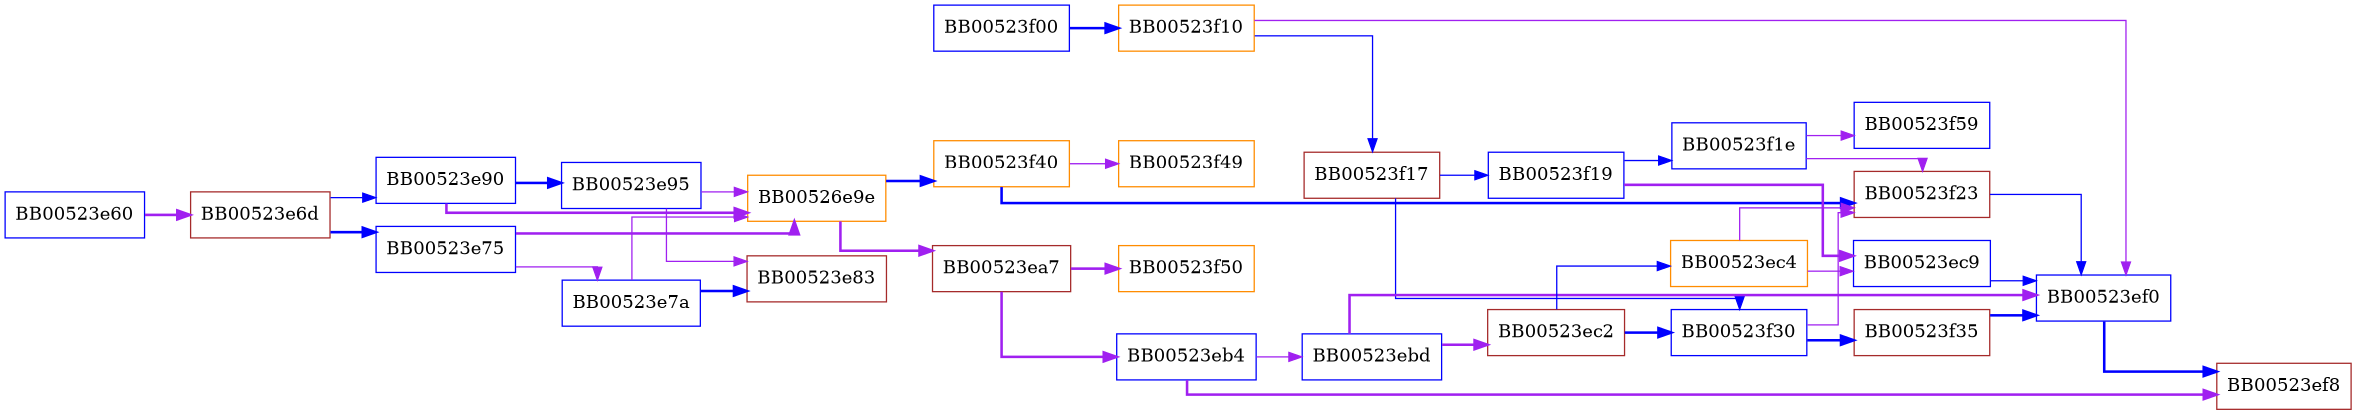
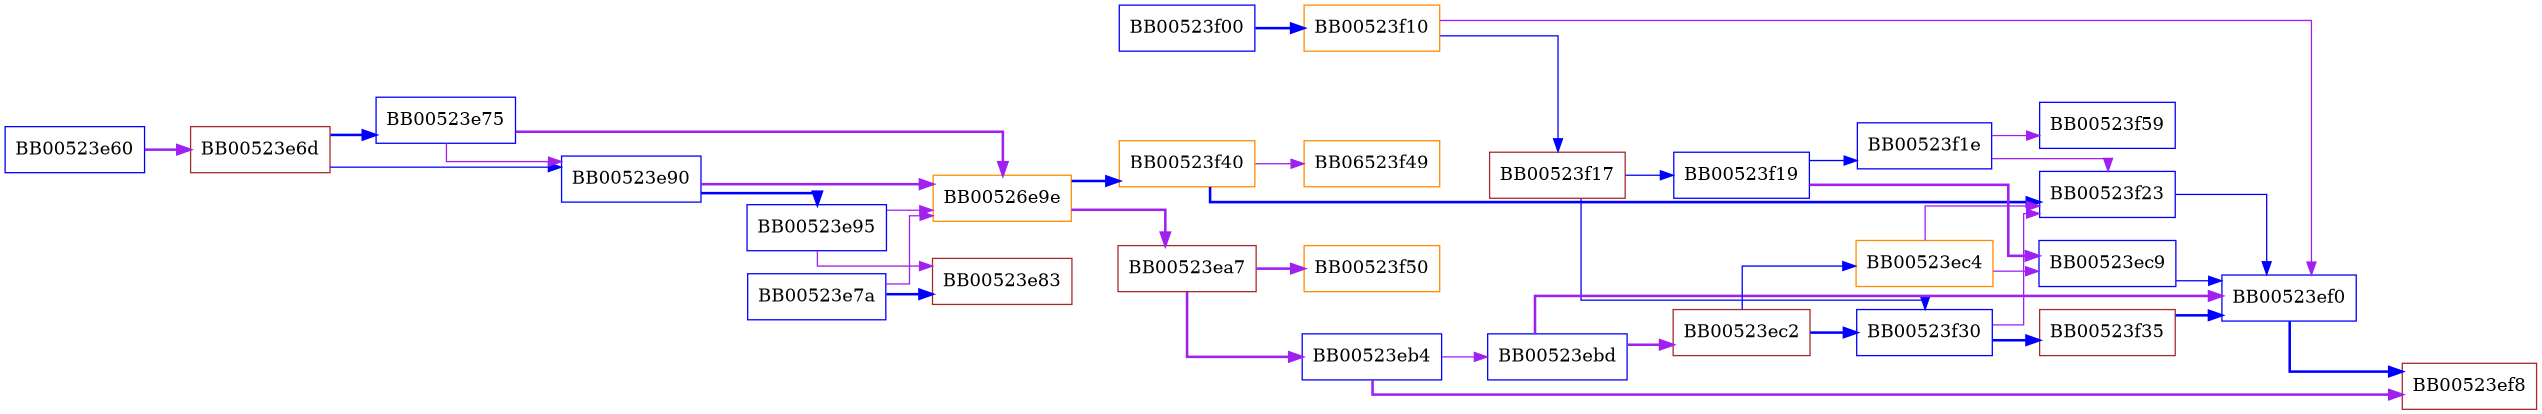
node "BB00523f49": label "BB00523f49" -> "BB06523f49"
node "BB00523f23": color brown -> blue
edge "BB00523e75" -> "BB00523e7a": now "BB00523e75" -> "BB00523e90"
